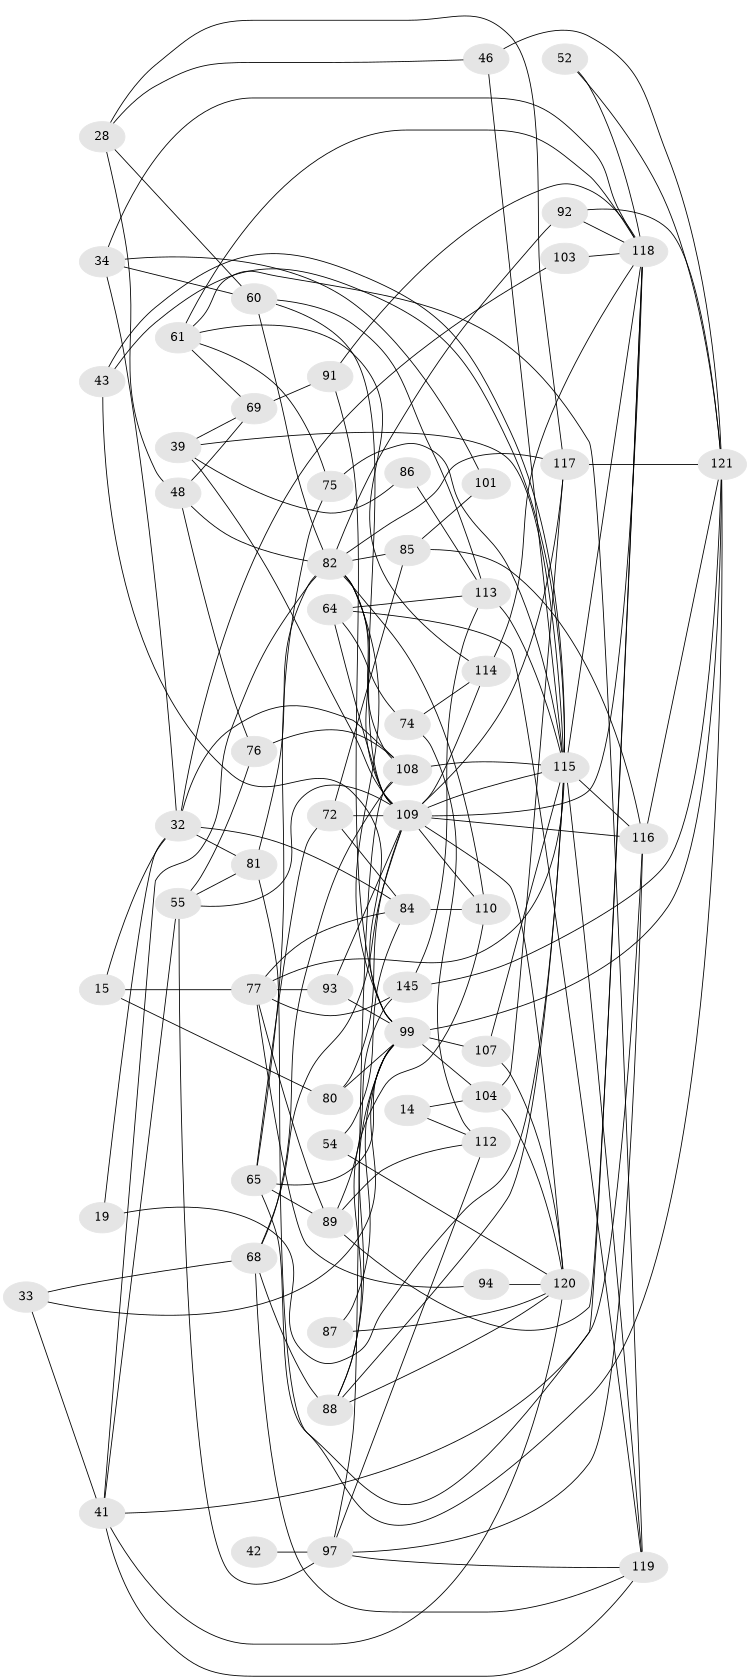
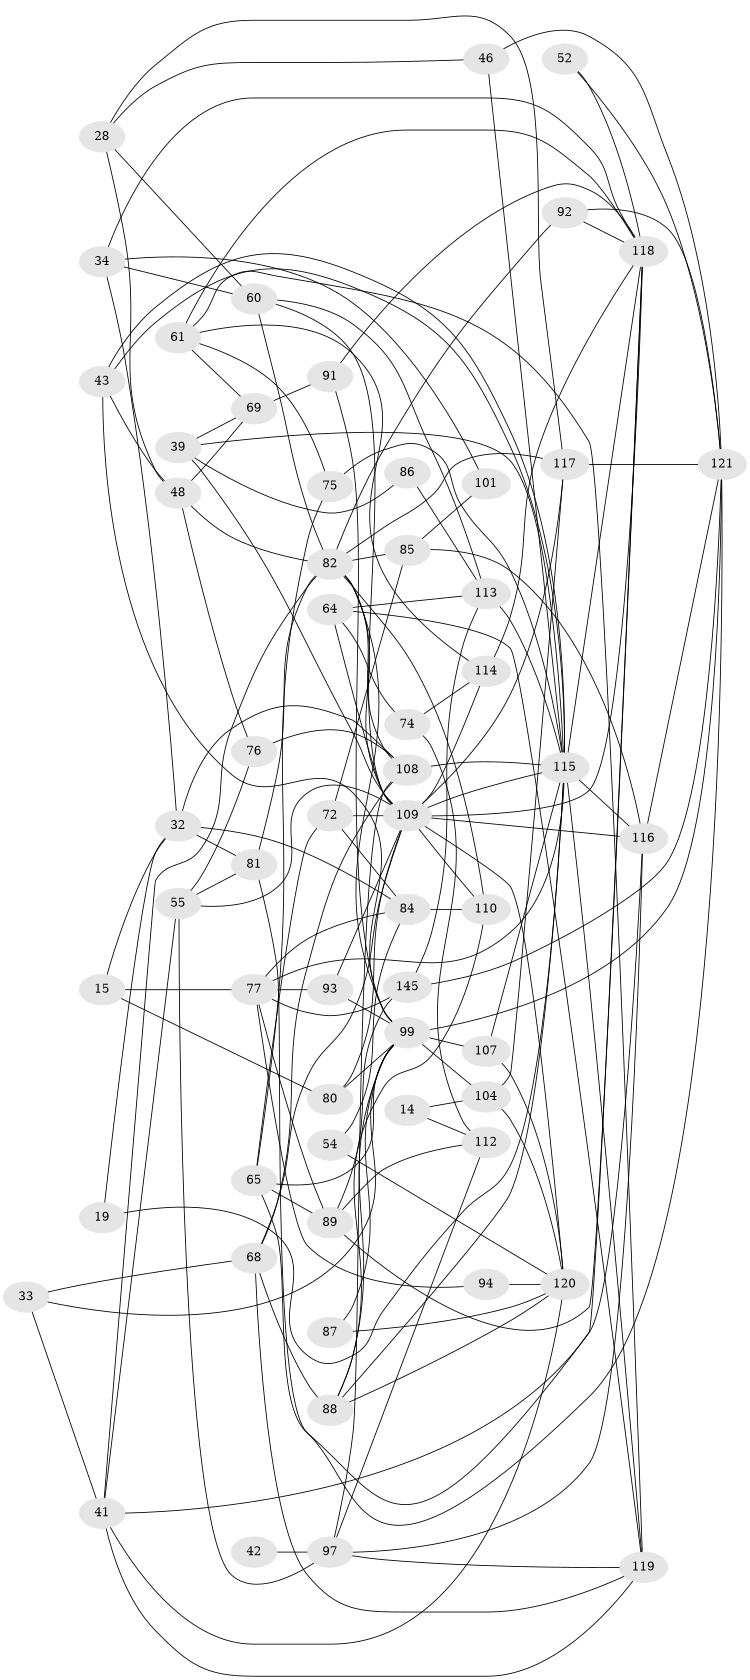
node "103": removed
edge "43" -- "48": added
